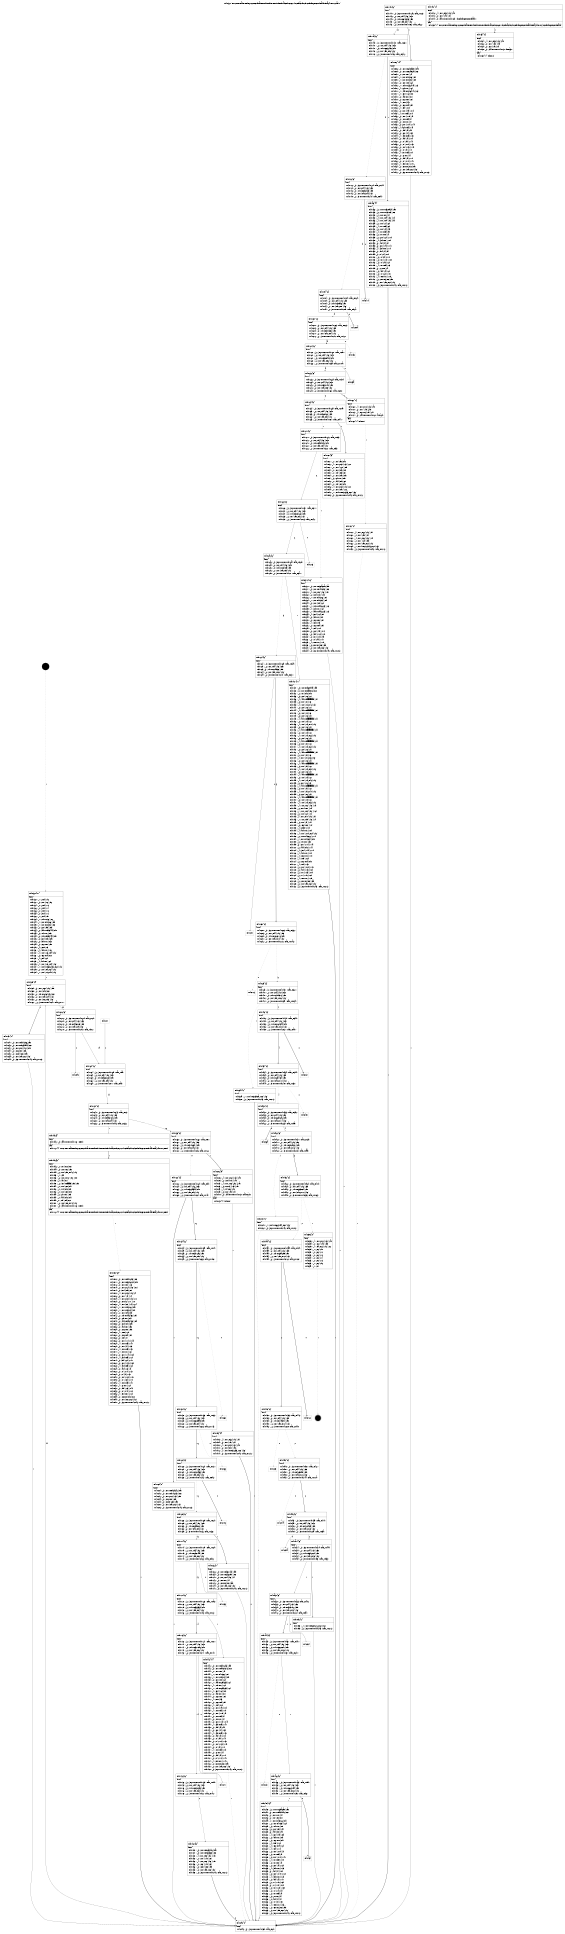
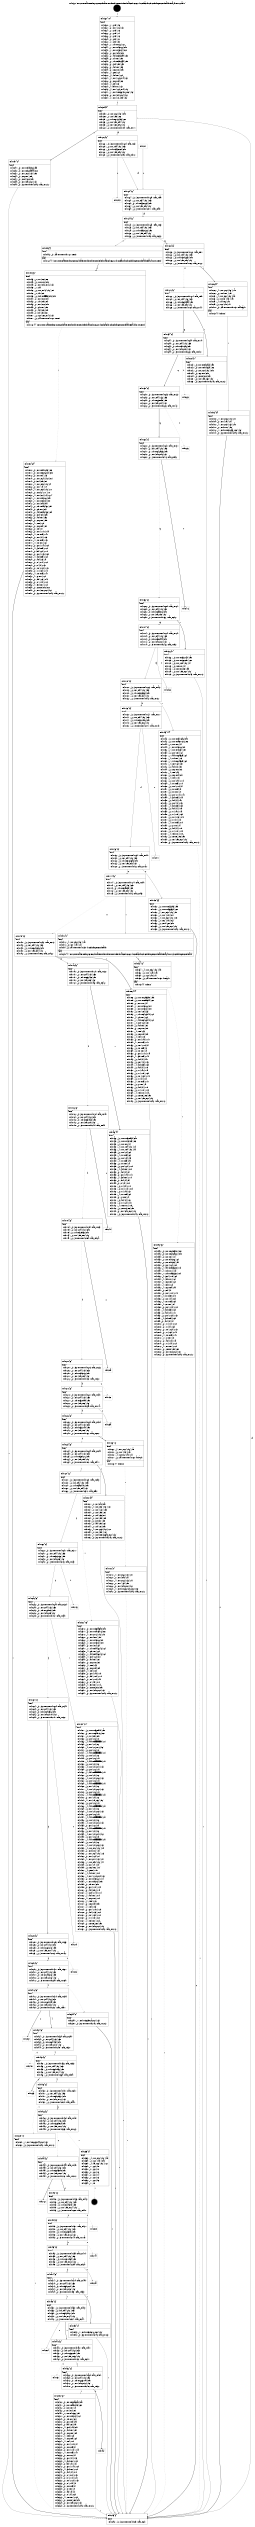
node "0x401774 [28]": added
node "0x401f93 [152]": added
